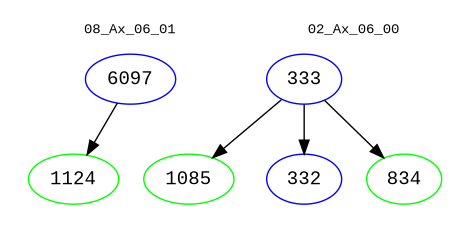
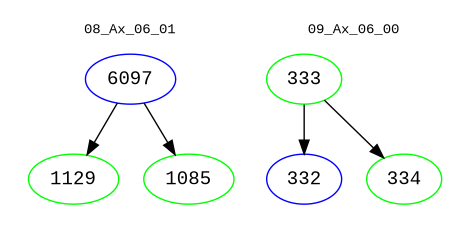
cluster "02_Ax_06_00": label "02_Ax_06_00" -> "09_Ax_06_00"
node "333": color blue -> green
edge "333" -> "1085": now "6097" -> "1085"
node "1124": label "1124" -> "1129"
node "834": label "834" -> "334"
